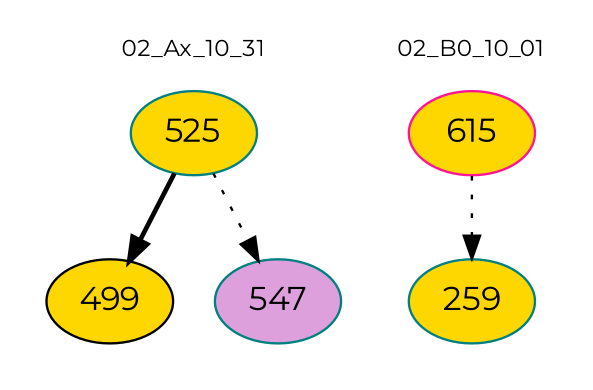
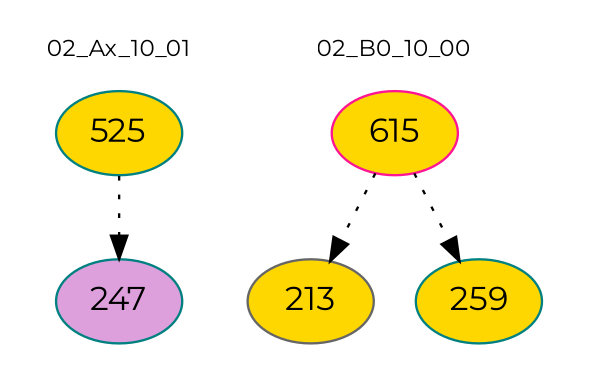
cluster "02_Ax_10_31": label "02_Ax_10_31" -> "02_Ax_10_01"
cluster "02_B0_10_01": label "02_B0_10_01" -> "02_B0_10_00"
node "499": removed
node "547": label "547" -> "247"
node "213": added
